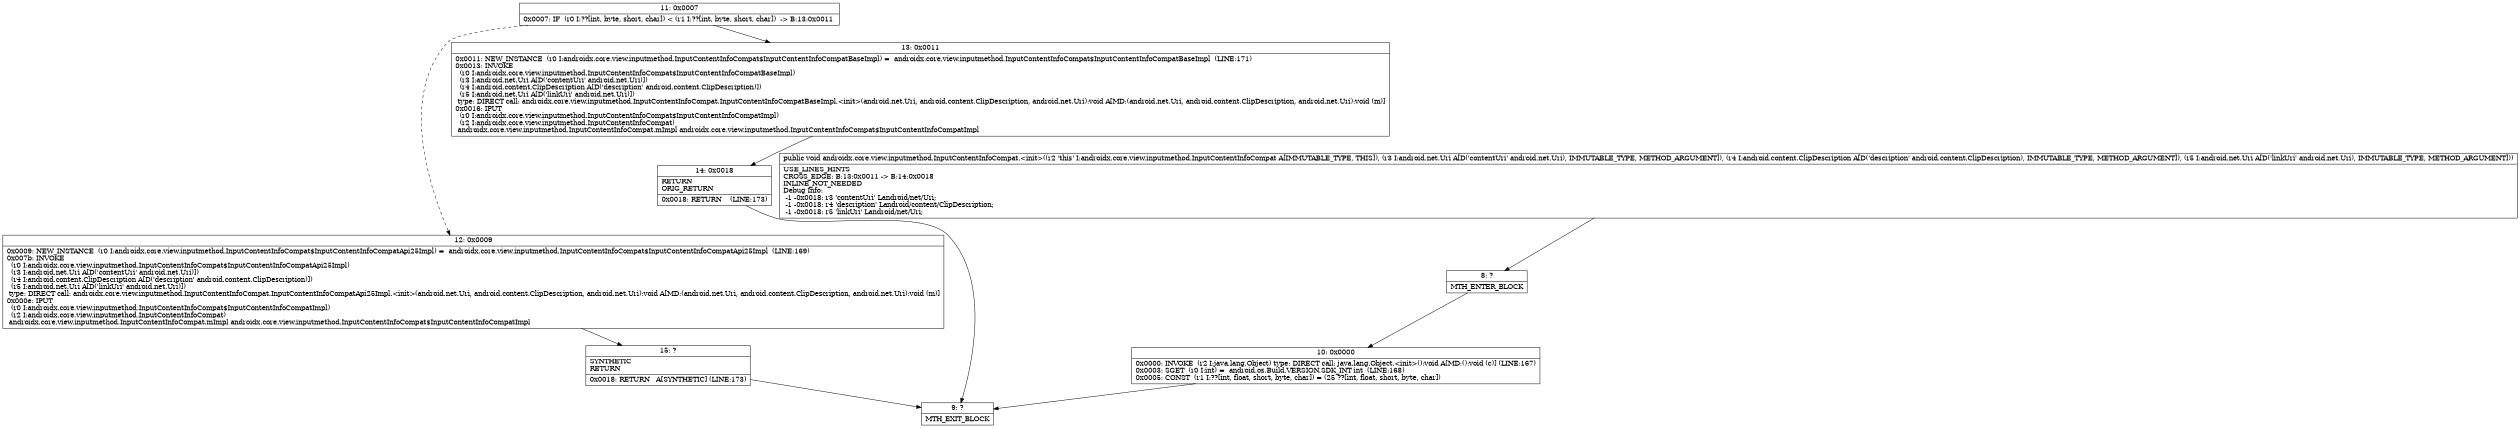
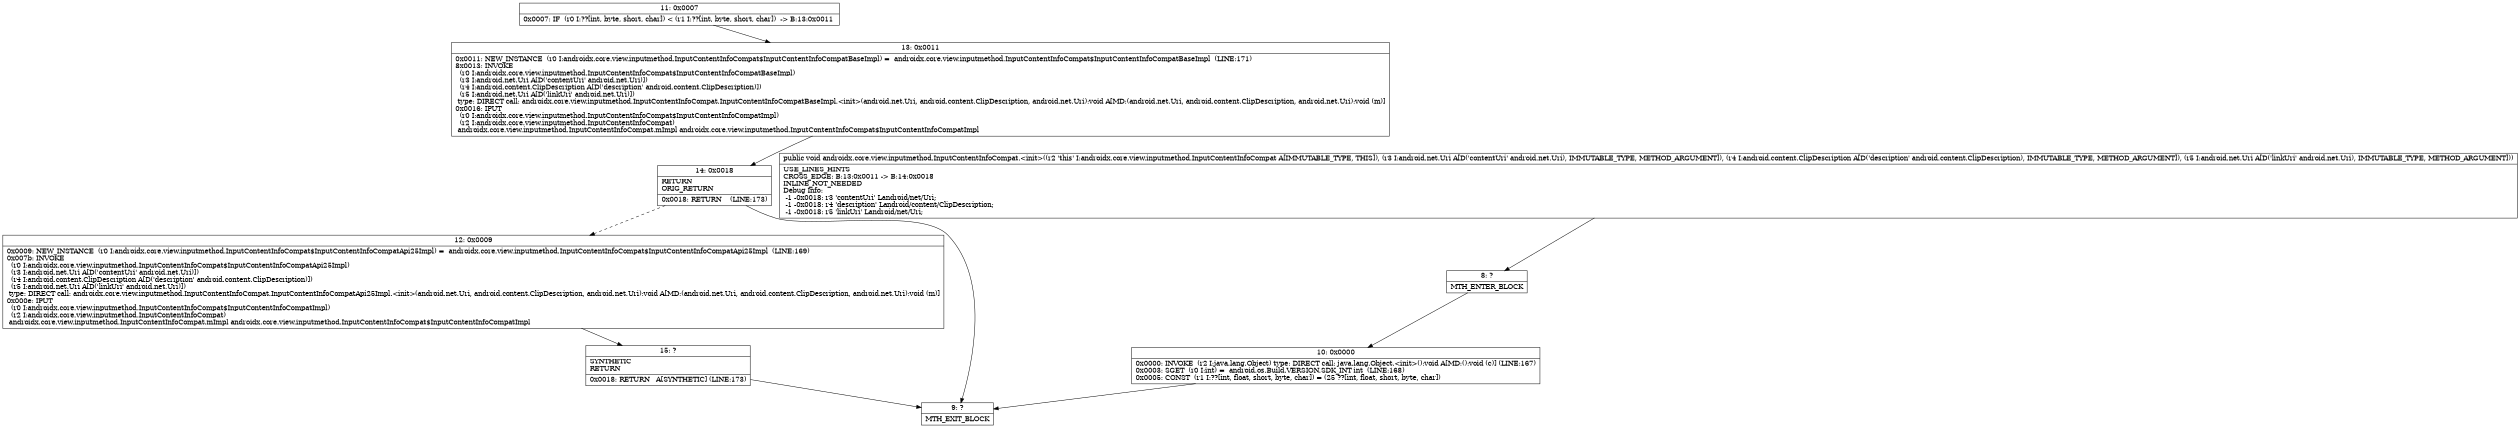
node "13: 0x0011": text "0x0013: INVOKE" -> "8x0013: INVOKE"
edge "11: 0x0007" -> "12: 0x0009": now "14: 0x0018" -> "12: 0x0009"
